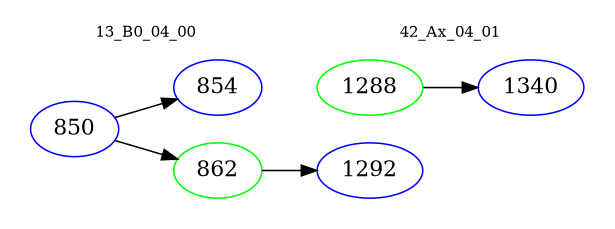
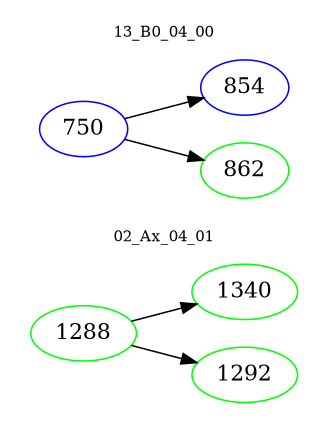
cluster "42_Ax_04_01": label "42_Ax_04_01" -> "02_Ax_04_01"
node "1340": color blue -> green
node "850": label "850" -> "750"
edge "862" -> "1292": now "1288" -> "1292"
node "1292": color blue -> green
